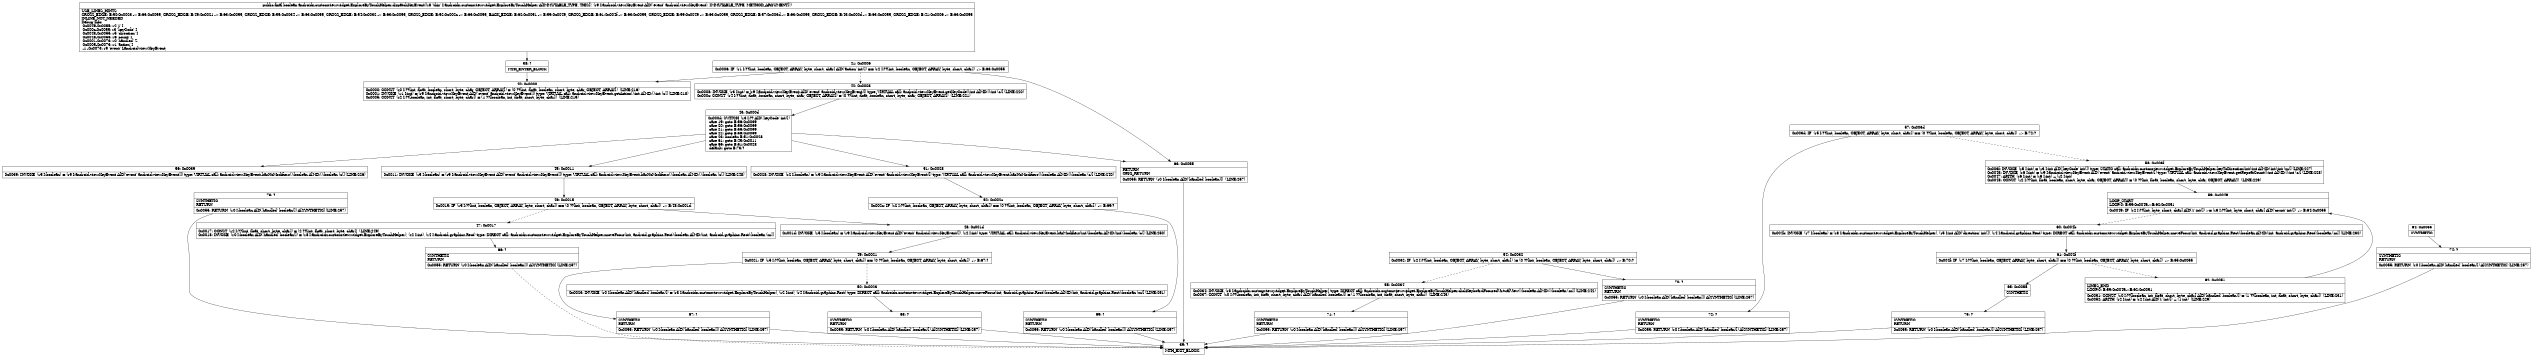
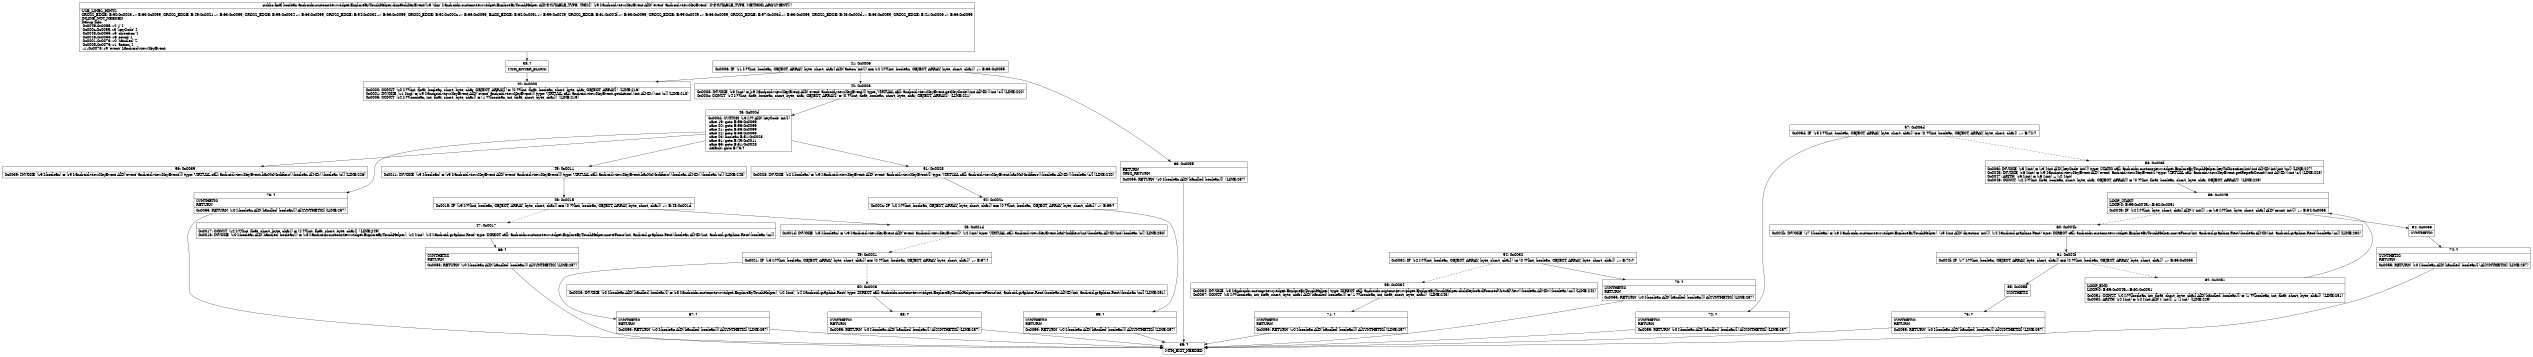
edge "43: 0x000d" -> "63: 0x0055": now "43: 0x000d" -> "73: ?"
edge "59: 0x0049" -> "64: 0x0055": added
edge "48: 0x001d" -> "49: 0x0021": style solid -> dashed
node "62: 0x0051": text "LINES_END" -> "LOOP_END"
edge "66: ?" -> "39: ?": style dashed -> solid
node "39: ?": text "MTH_EXIT_BLOCK" -> "MTH_EXIT_NEEDED"
